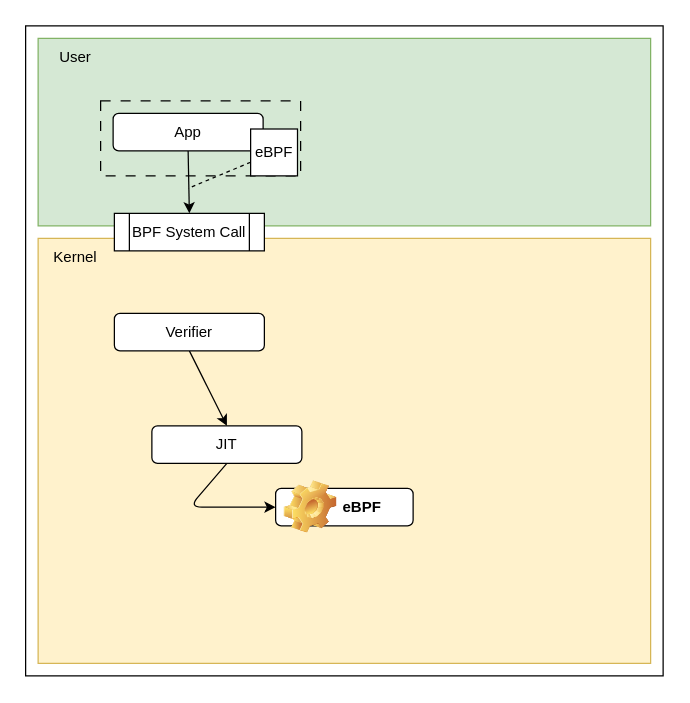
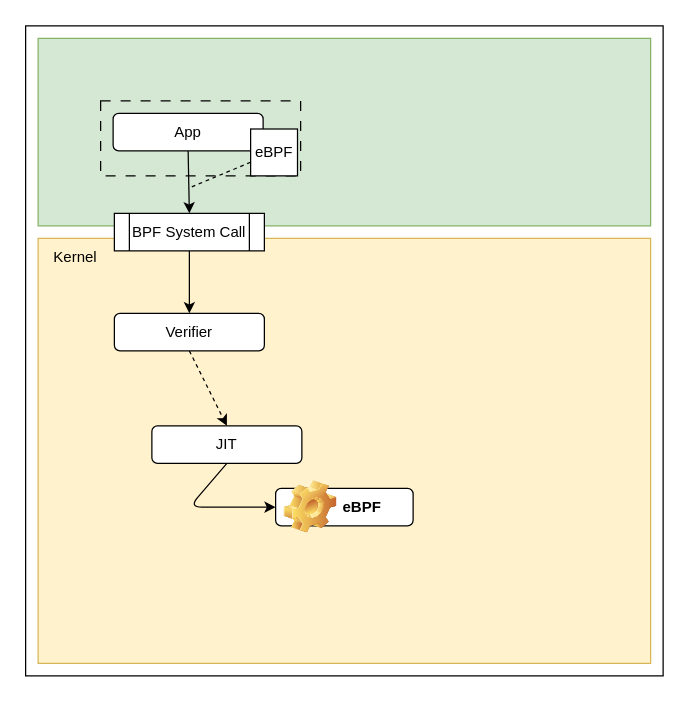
node "User": removed
edge "BPF System Call" -> "Verifier": added
edge "Verifier" -> "JIT": style solid -> dashed
